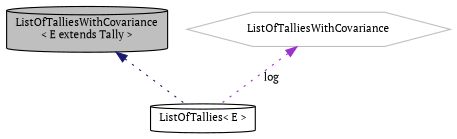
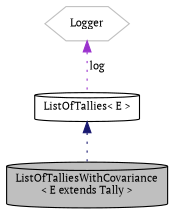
node "ListOfTalliesWithCovariance": label "ListOfTalliesWithCovariance" -> "Logger"
edge "ListOfTallies< E >" -> "ListOfTalliesWithCovariance < E extends Tally >": reversed
